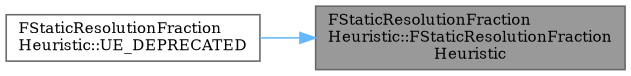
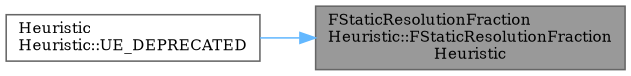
node "FStaticResolutionFraction Heuristic::UE_DEPRECATED": label "FStaticResolutionFraction Heuristic::UE_DEPRECATED" -> "Heuristic Heuristic::UE_DEPRECATED"
